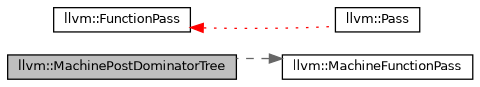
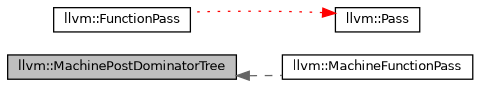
edge "llvm::Pass" -> "llvm::FunctionPass": reversed
edge "llvm::MachinePostDominatorTree" -> "llvm::MachineFunctionPass": reversed
